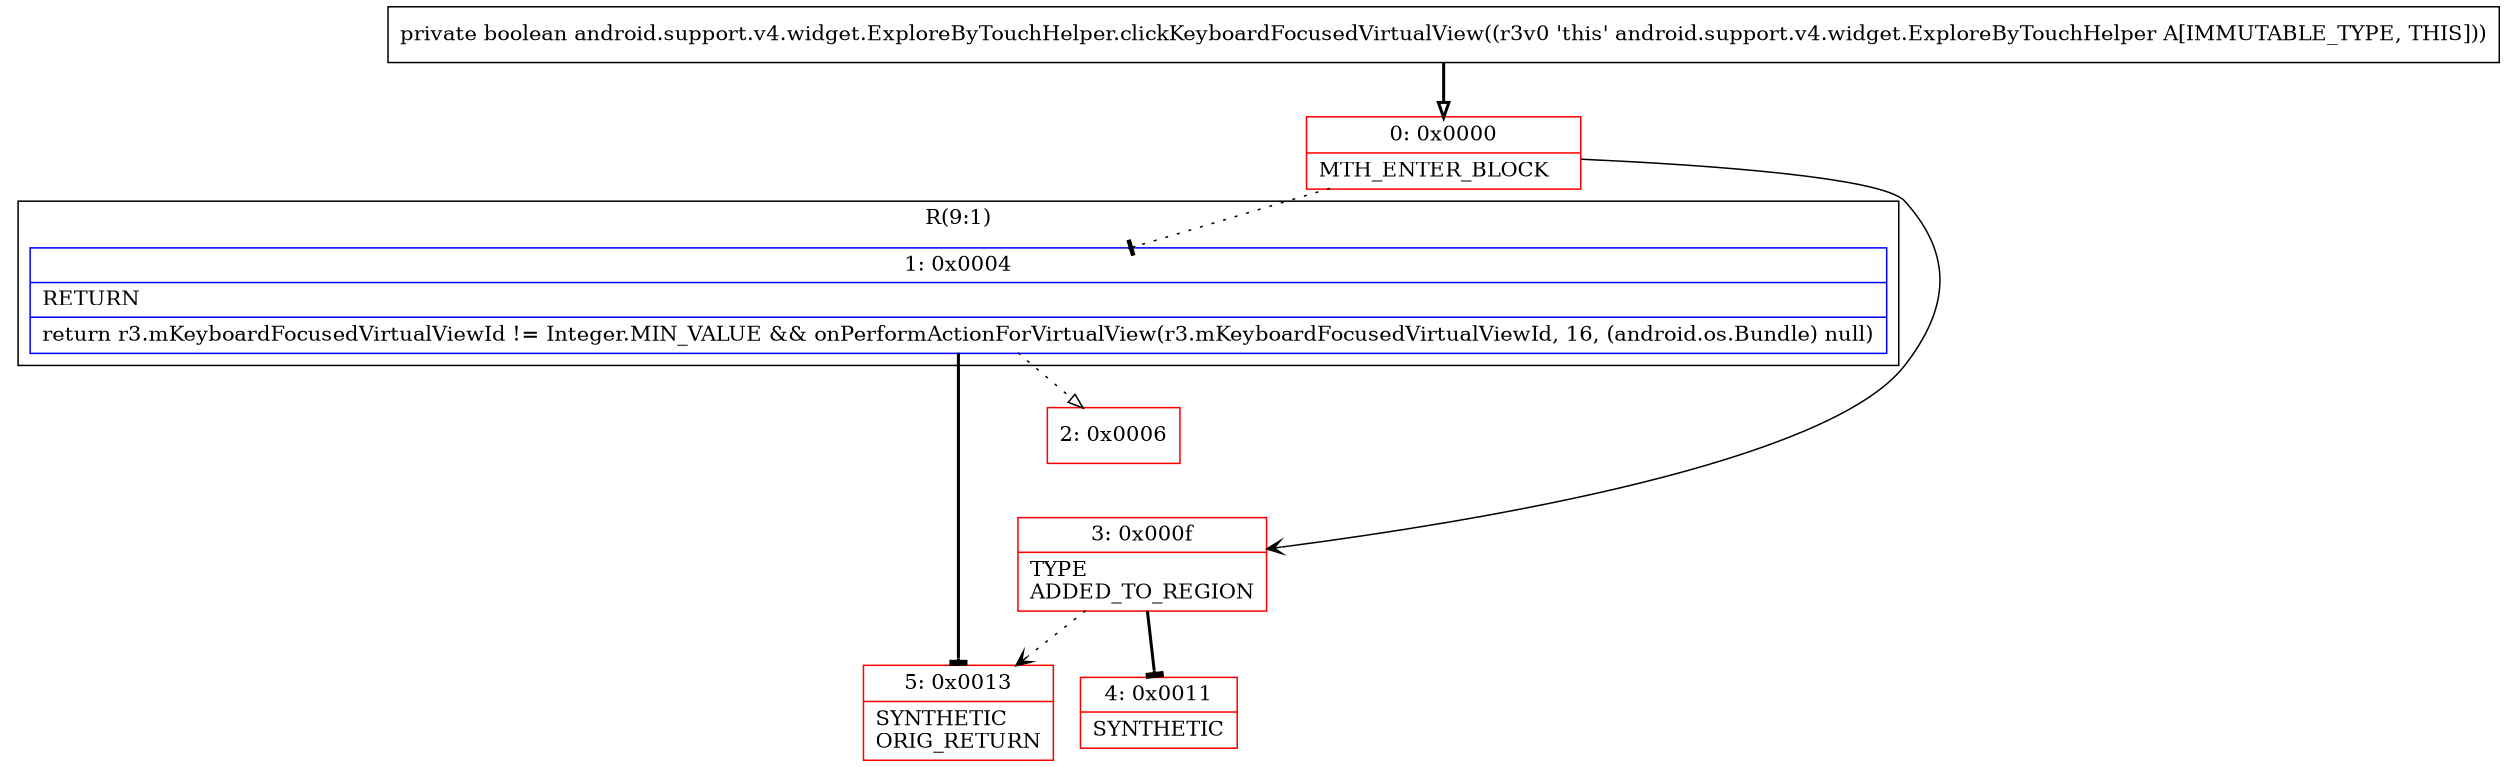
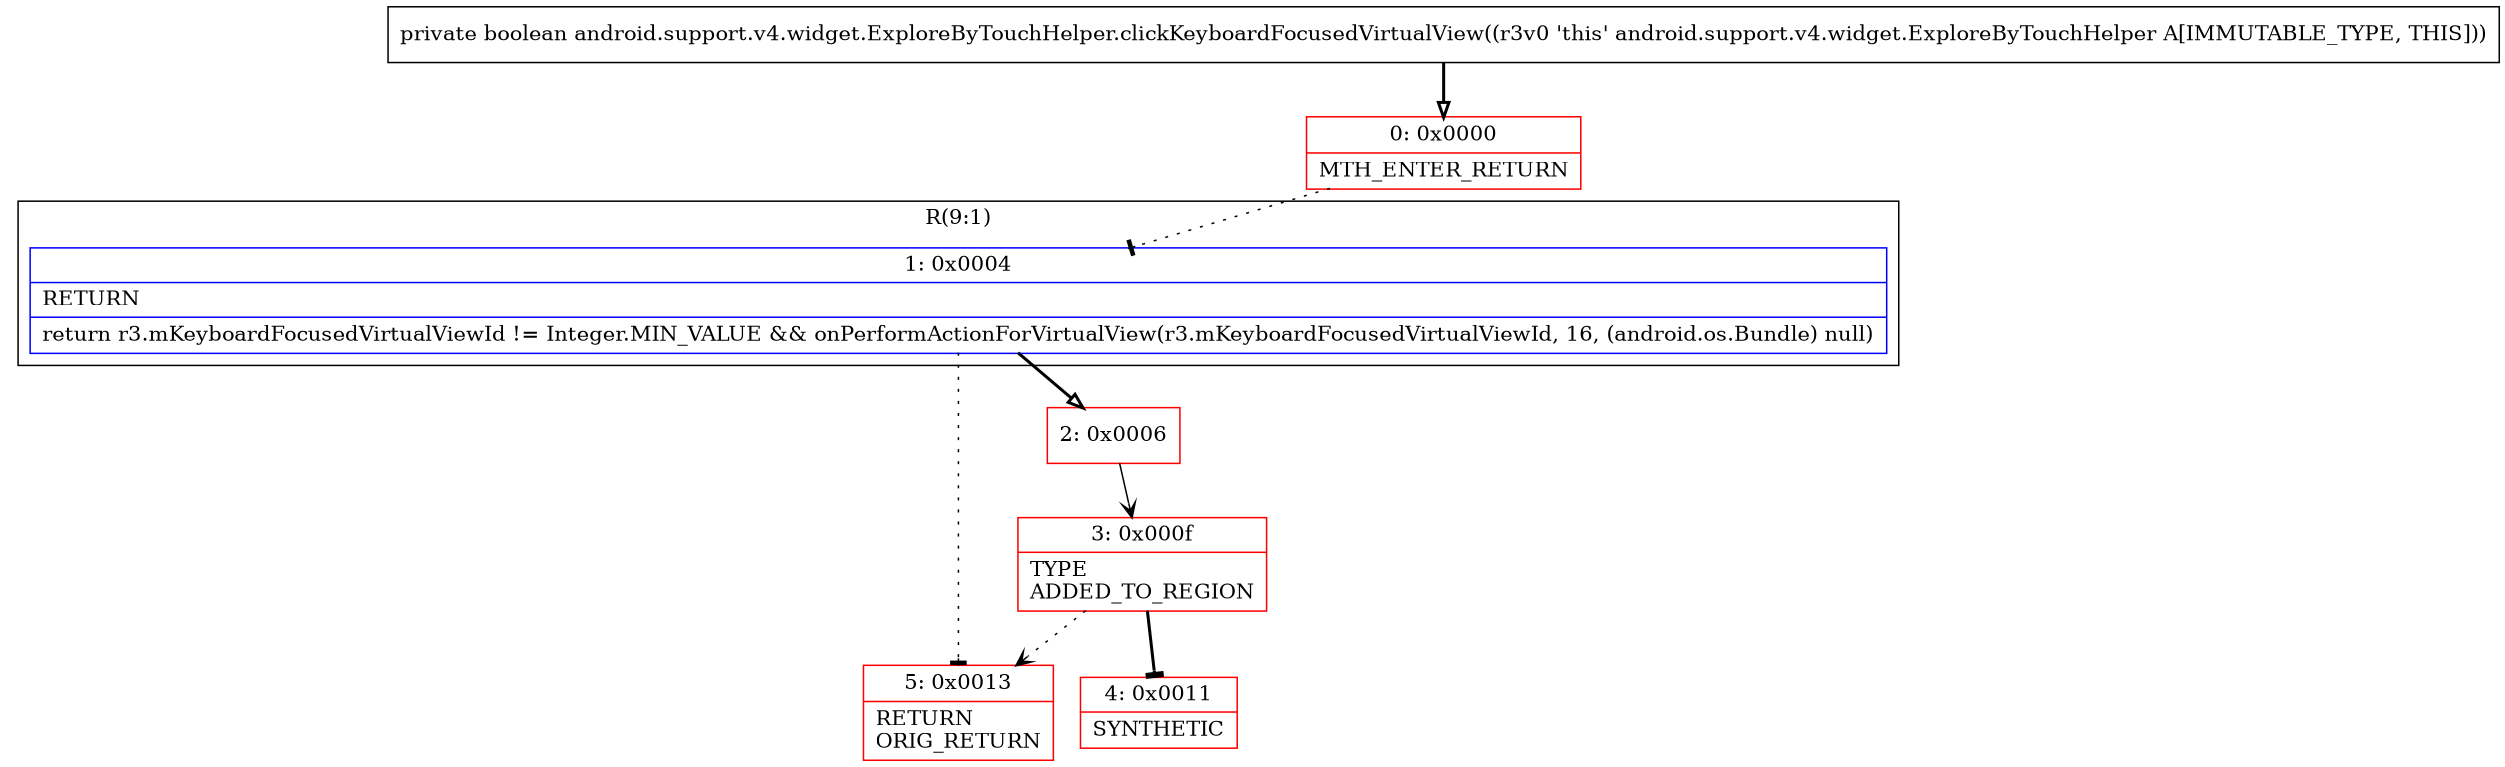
node "0: 0x0000": text "MTH_ENTER_BLOCK" -> "MTH_ENTER_RETURN"
edge "1: 0x0004" -> "2: 0x0006": style dotted -> bold
edge "0: 0x0000" -> "3: 0x000f": now "2: 0x0006" -> "3: 0x000f"
edge "1: 0x0004" -> "5: 0x0013": style bold -> dotted
node "5: 0x0013": text "SYNTHETIC" -> "RETURN"
